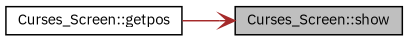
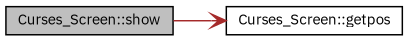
edge "Curses_Screen::getpos" -> "Curses_Screen::show": reversed
